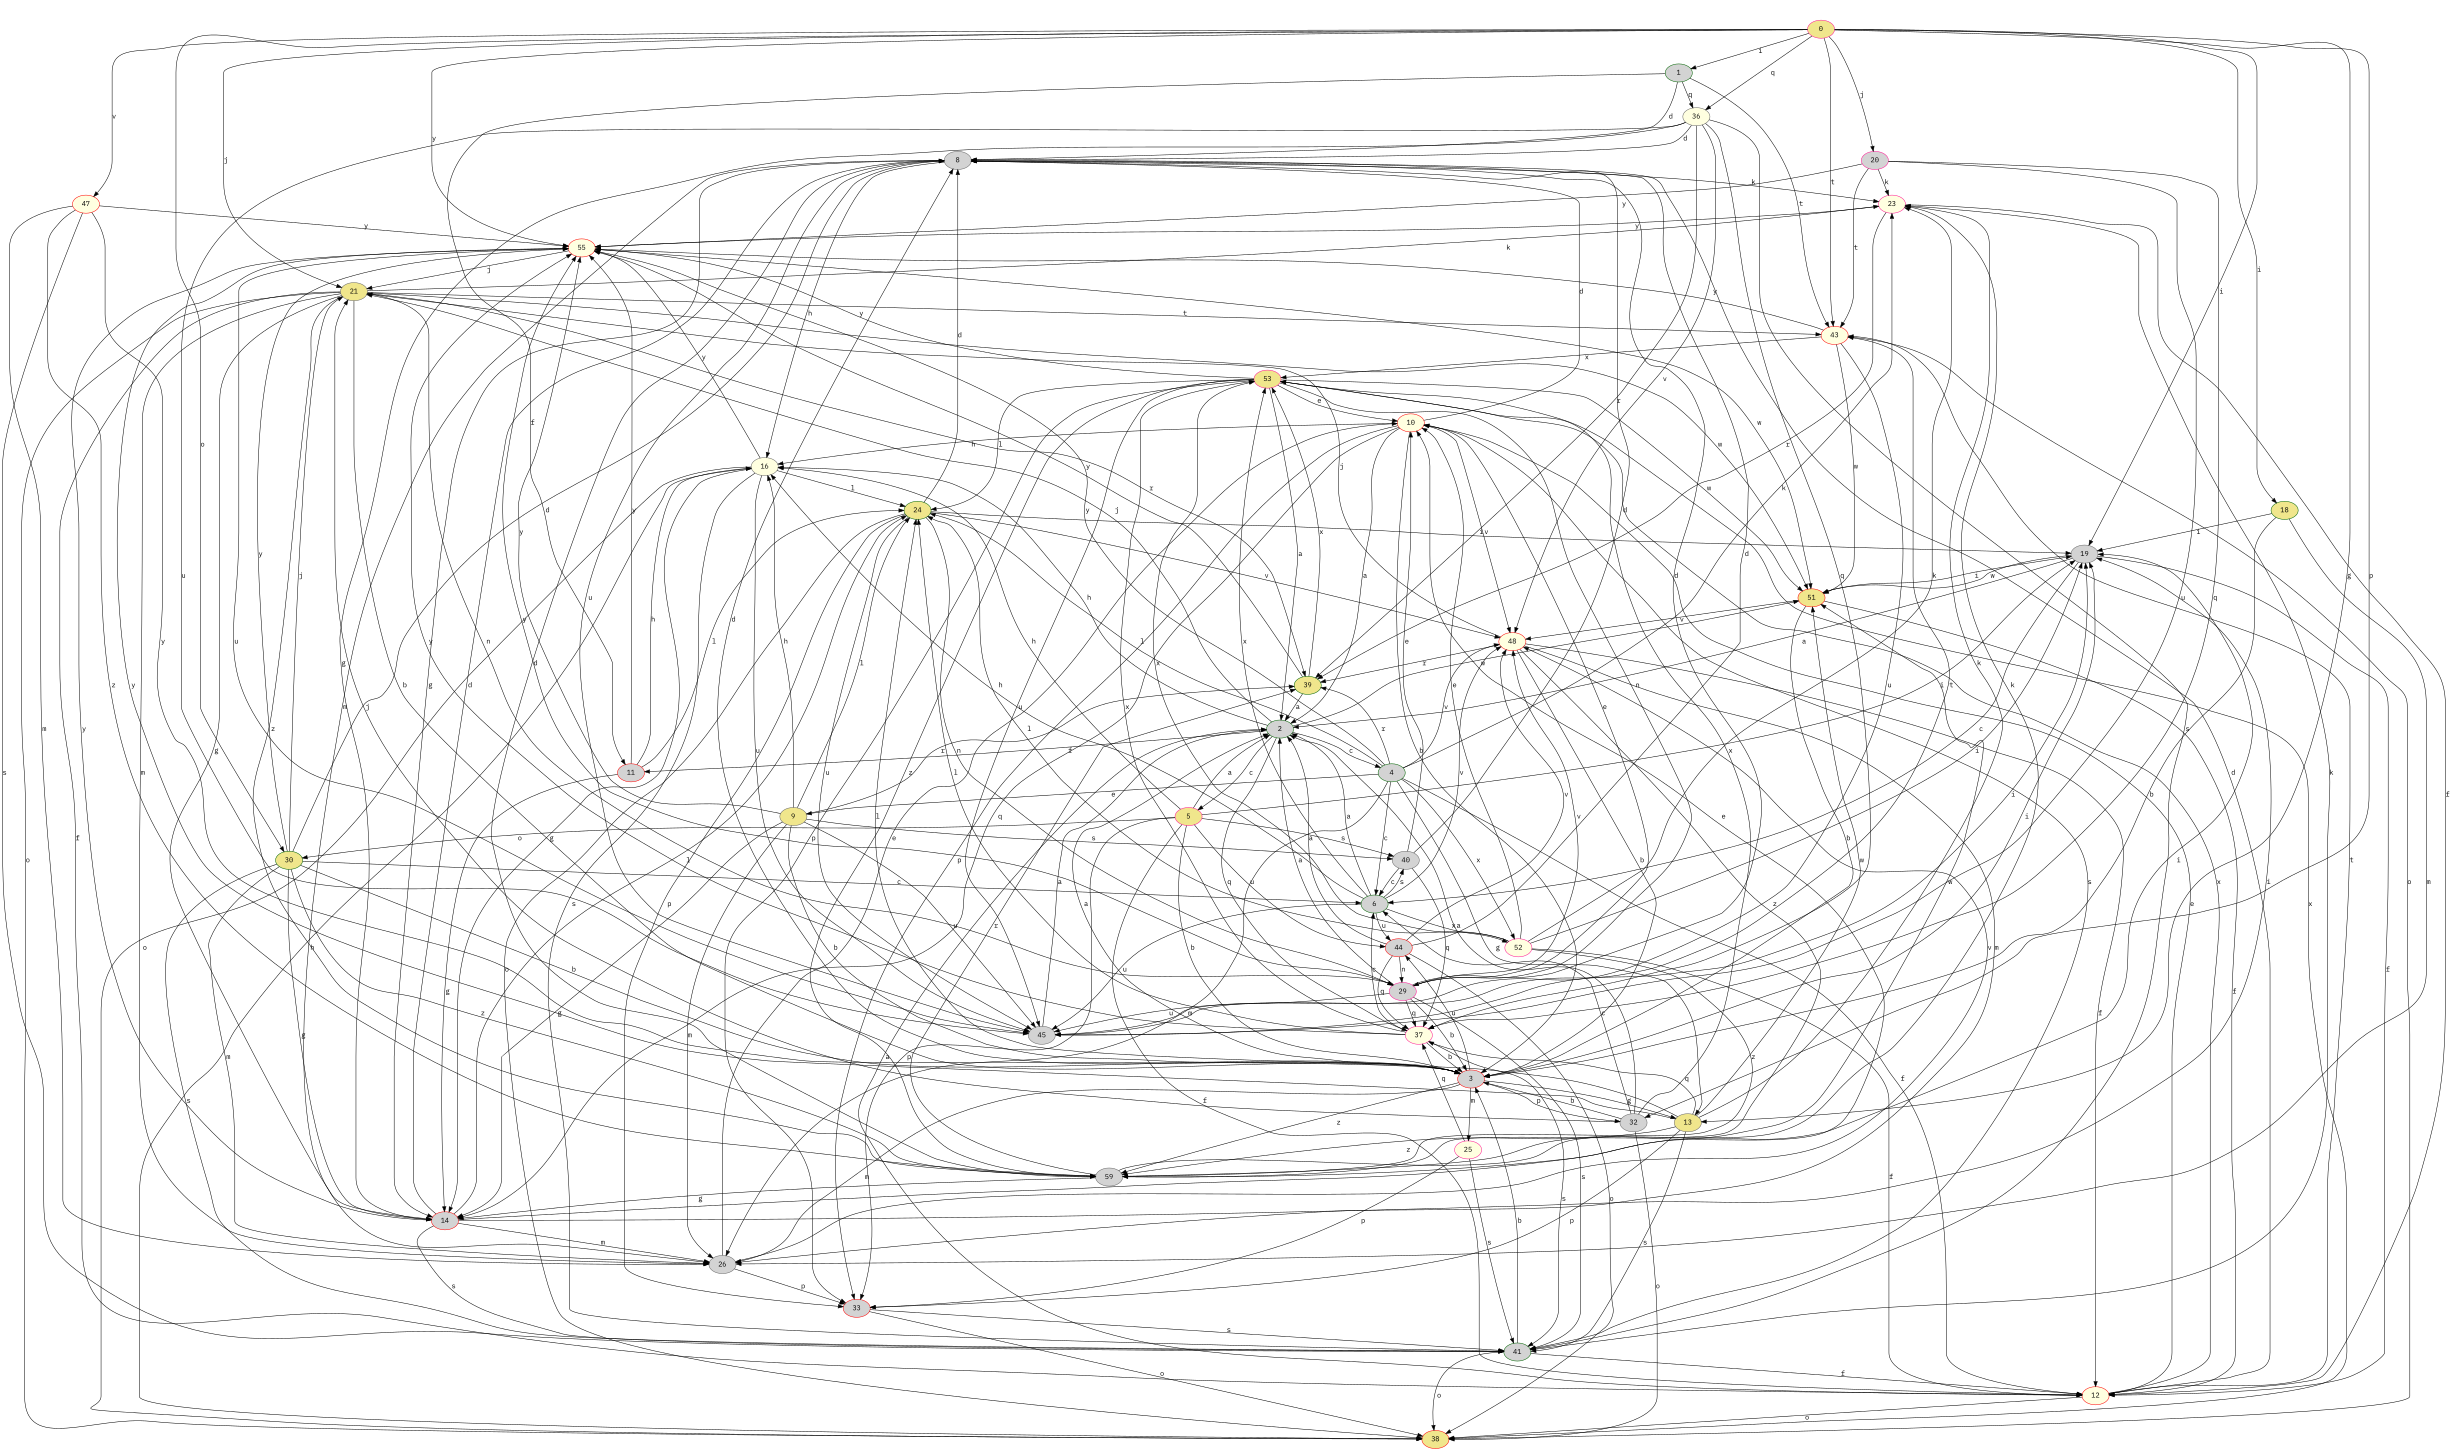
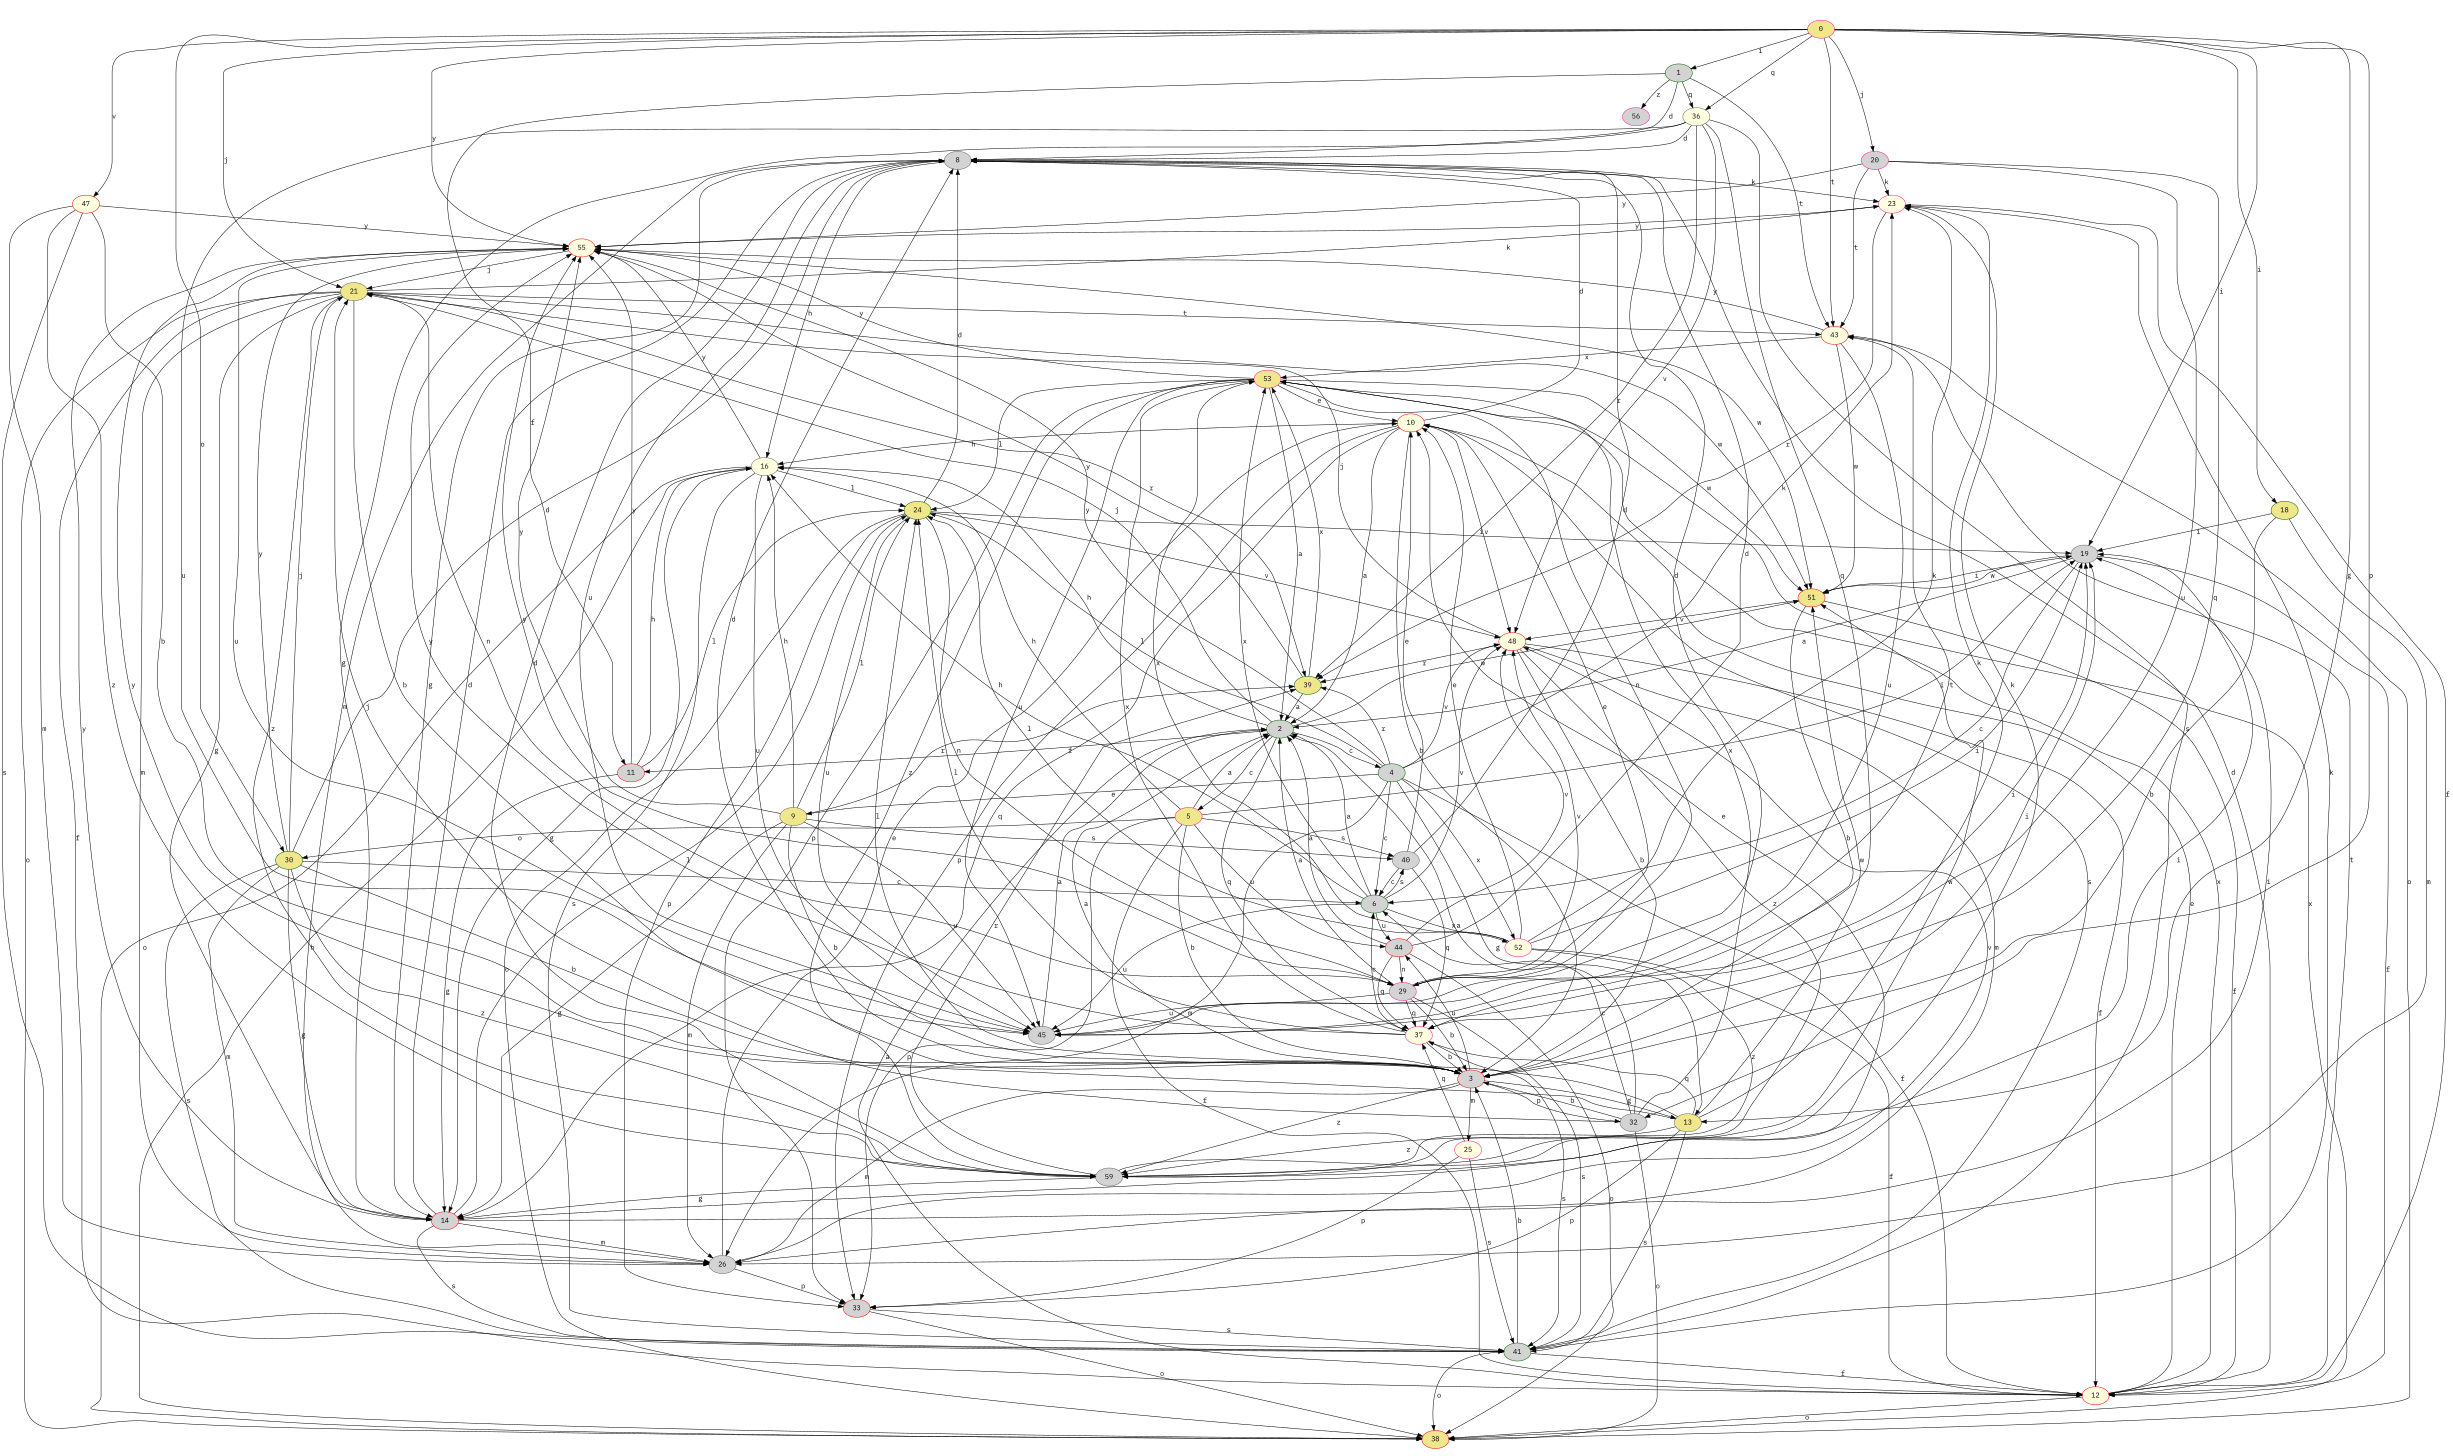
node "56": added
edge "47" -> "3": label "y" -> "b"
